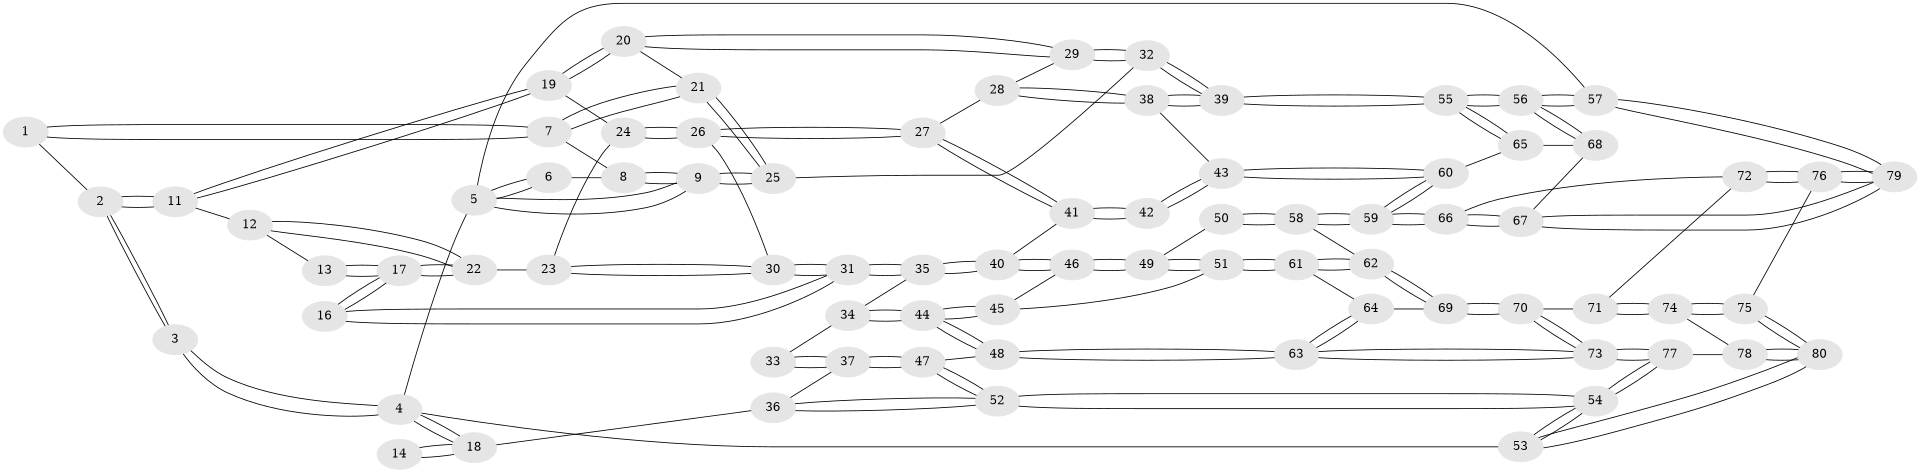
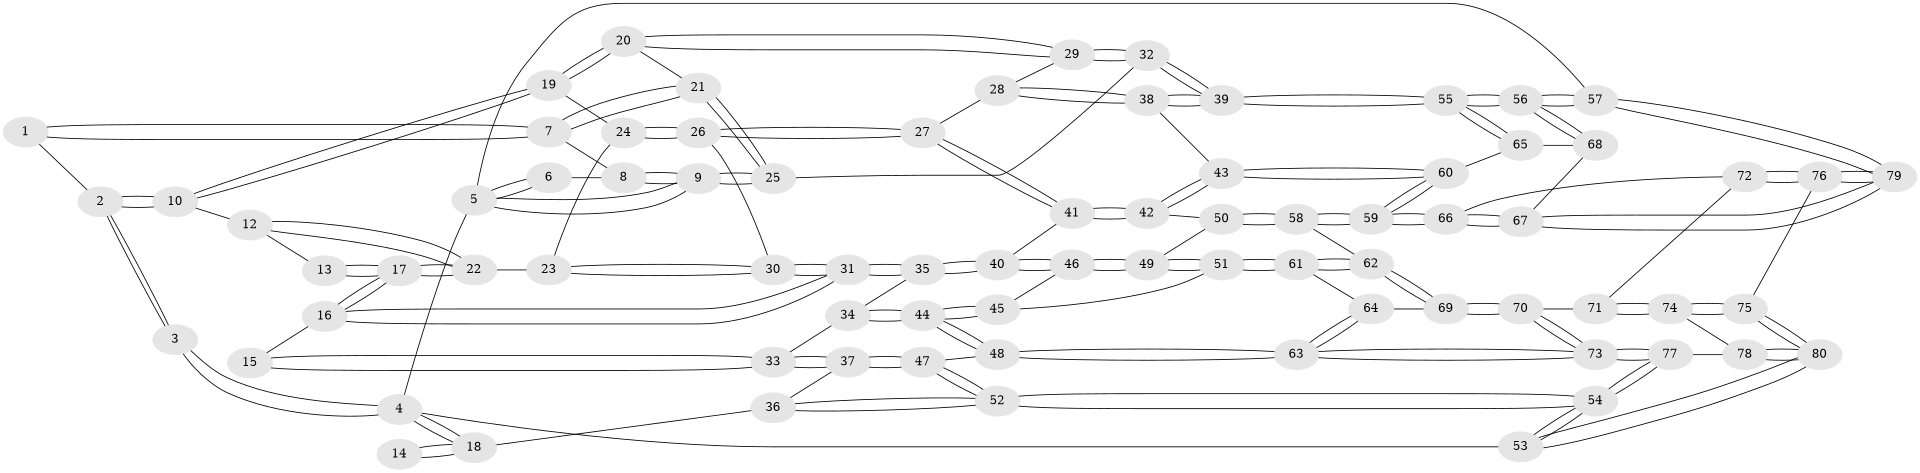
node "11": label "11" -> "10"
edge "42" -- "50": added
node "15": added
